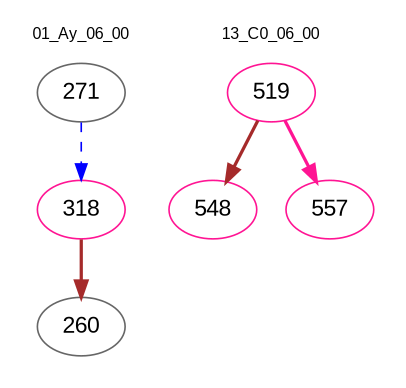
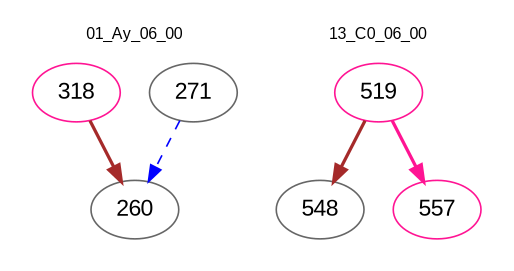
edge "271" -> "318": now "271" -> "260"
node "548": color deeppink -> gray40
